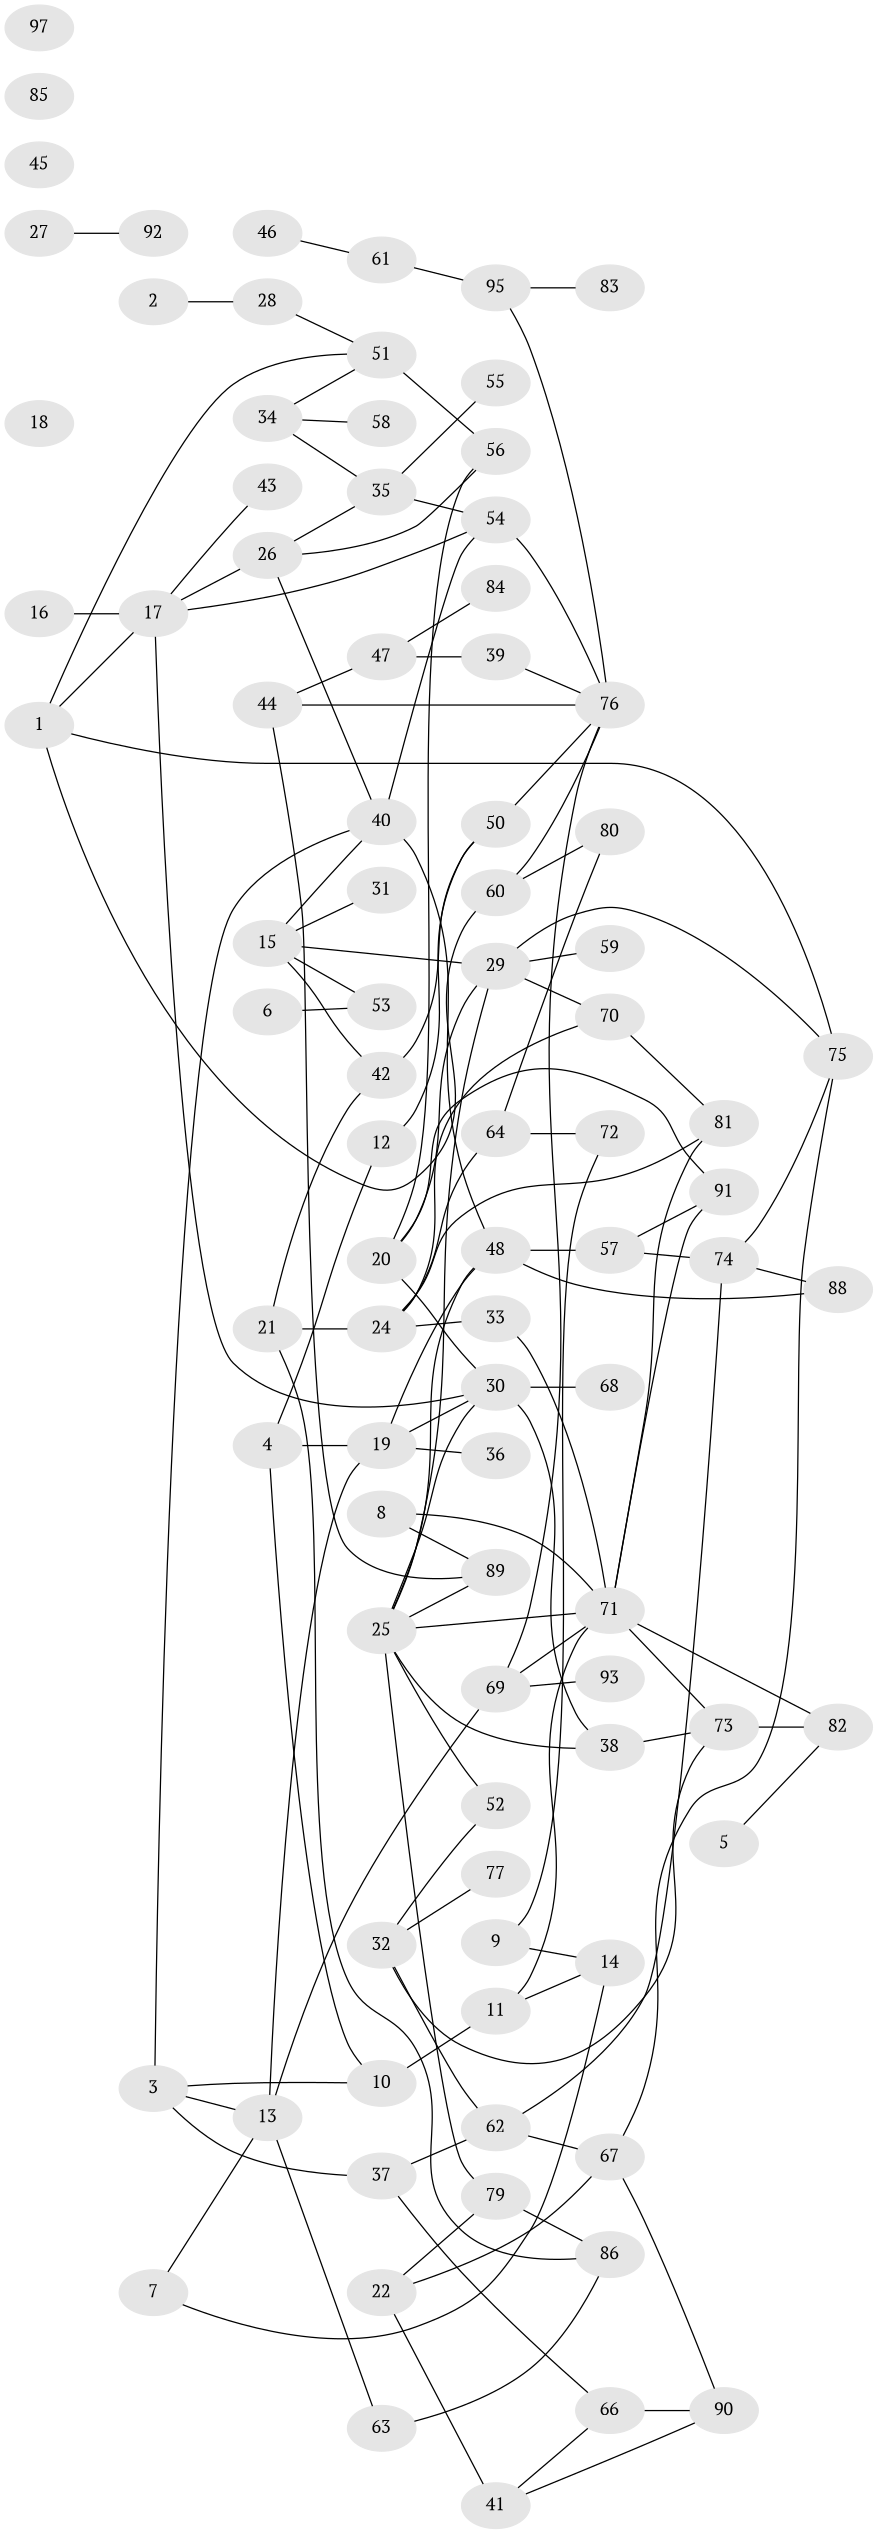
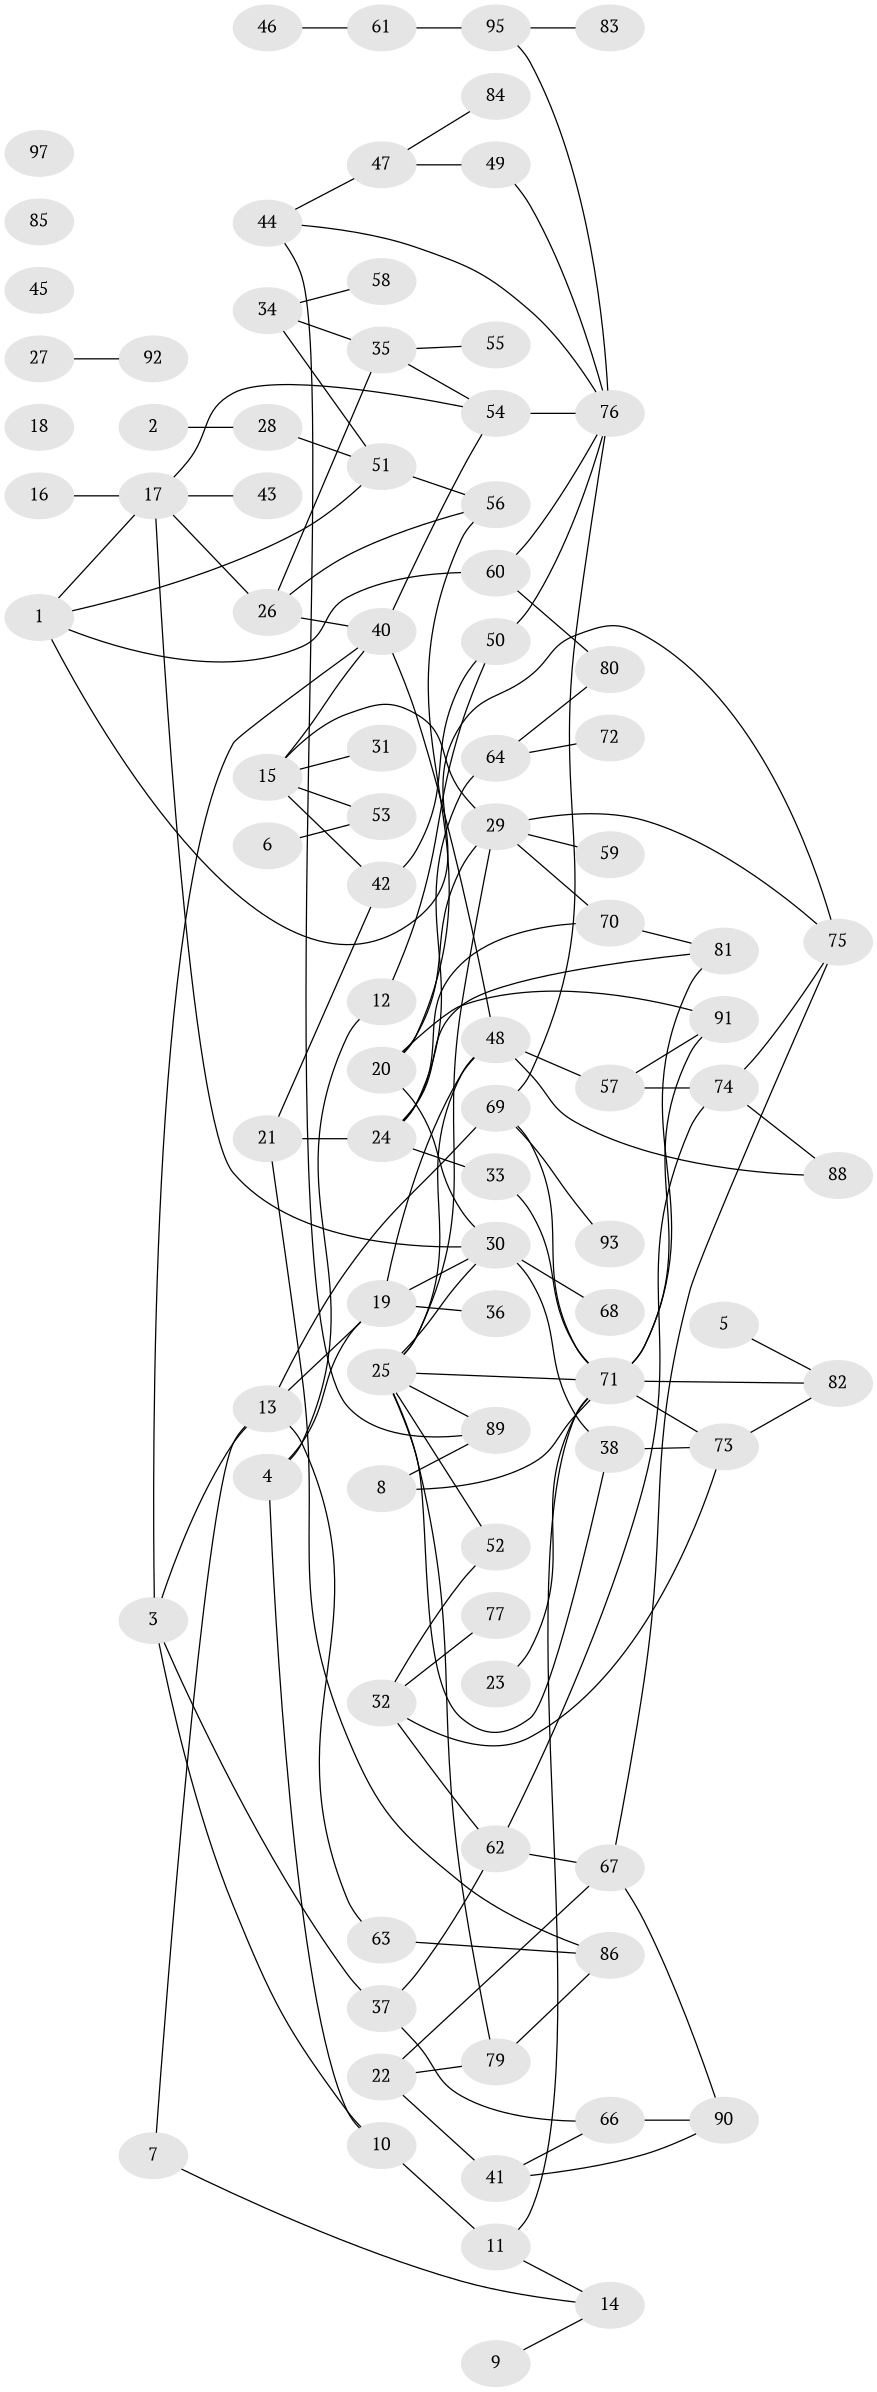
node "39": label "39" -> "49"
edge "72" -- "9": removed
node "23": added
